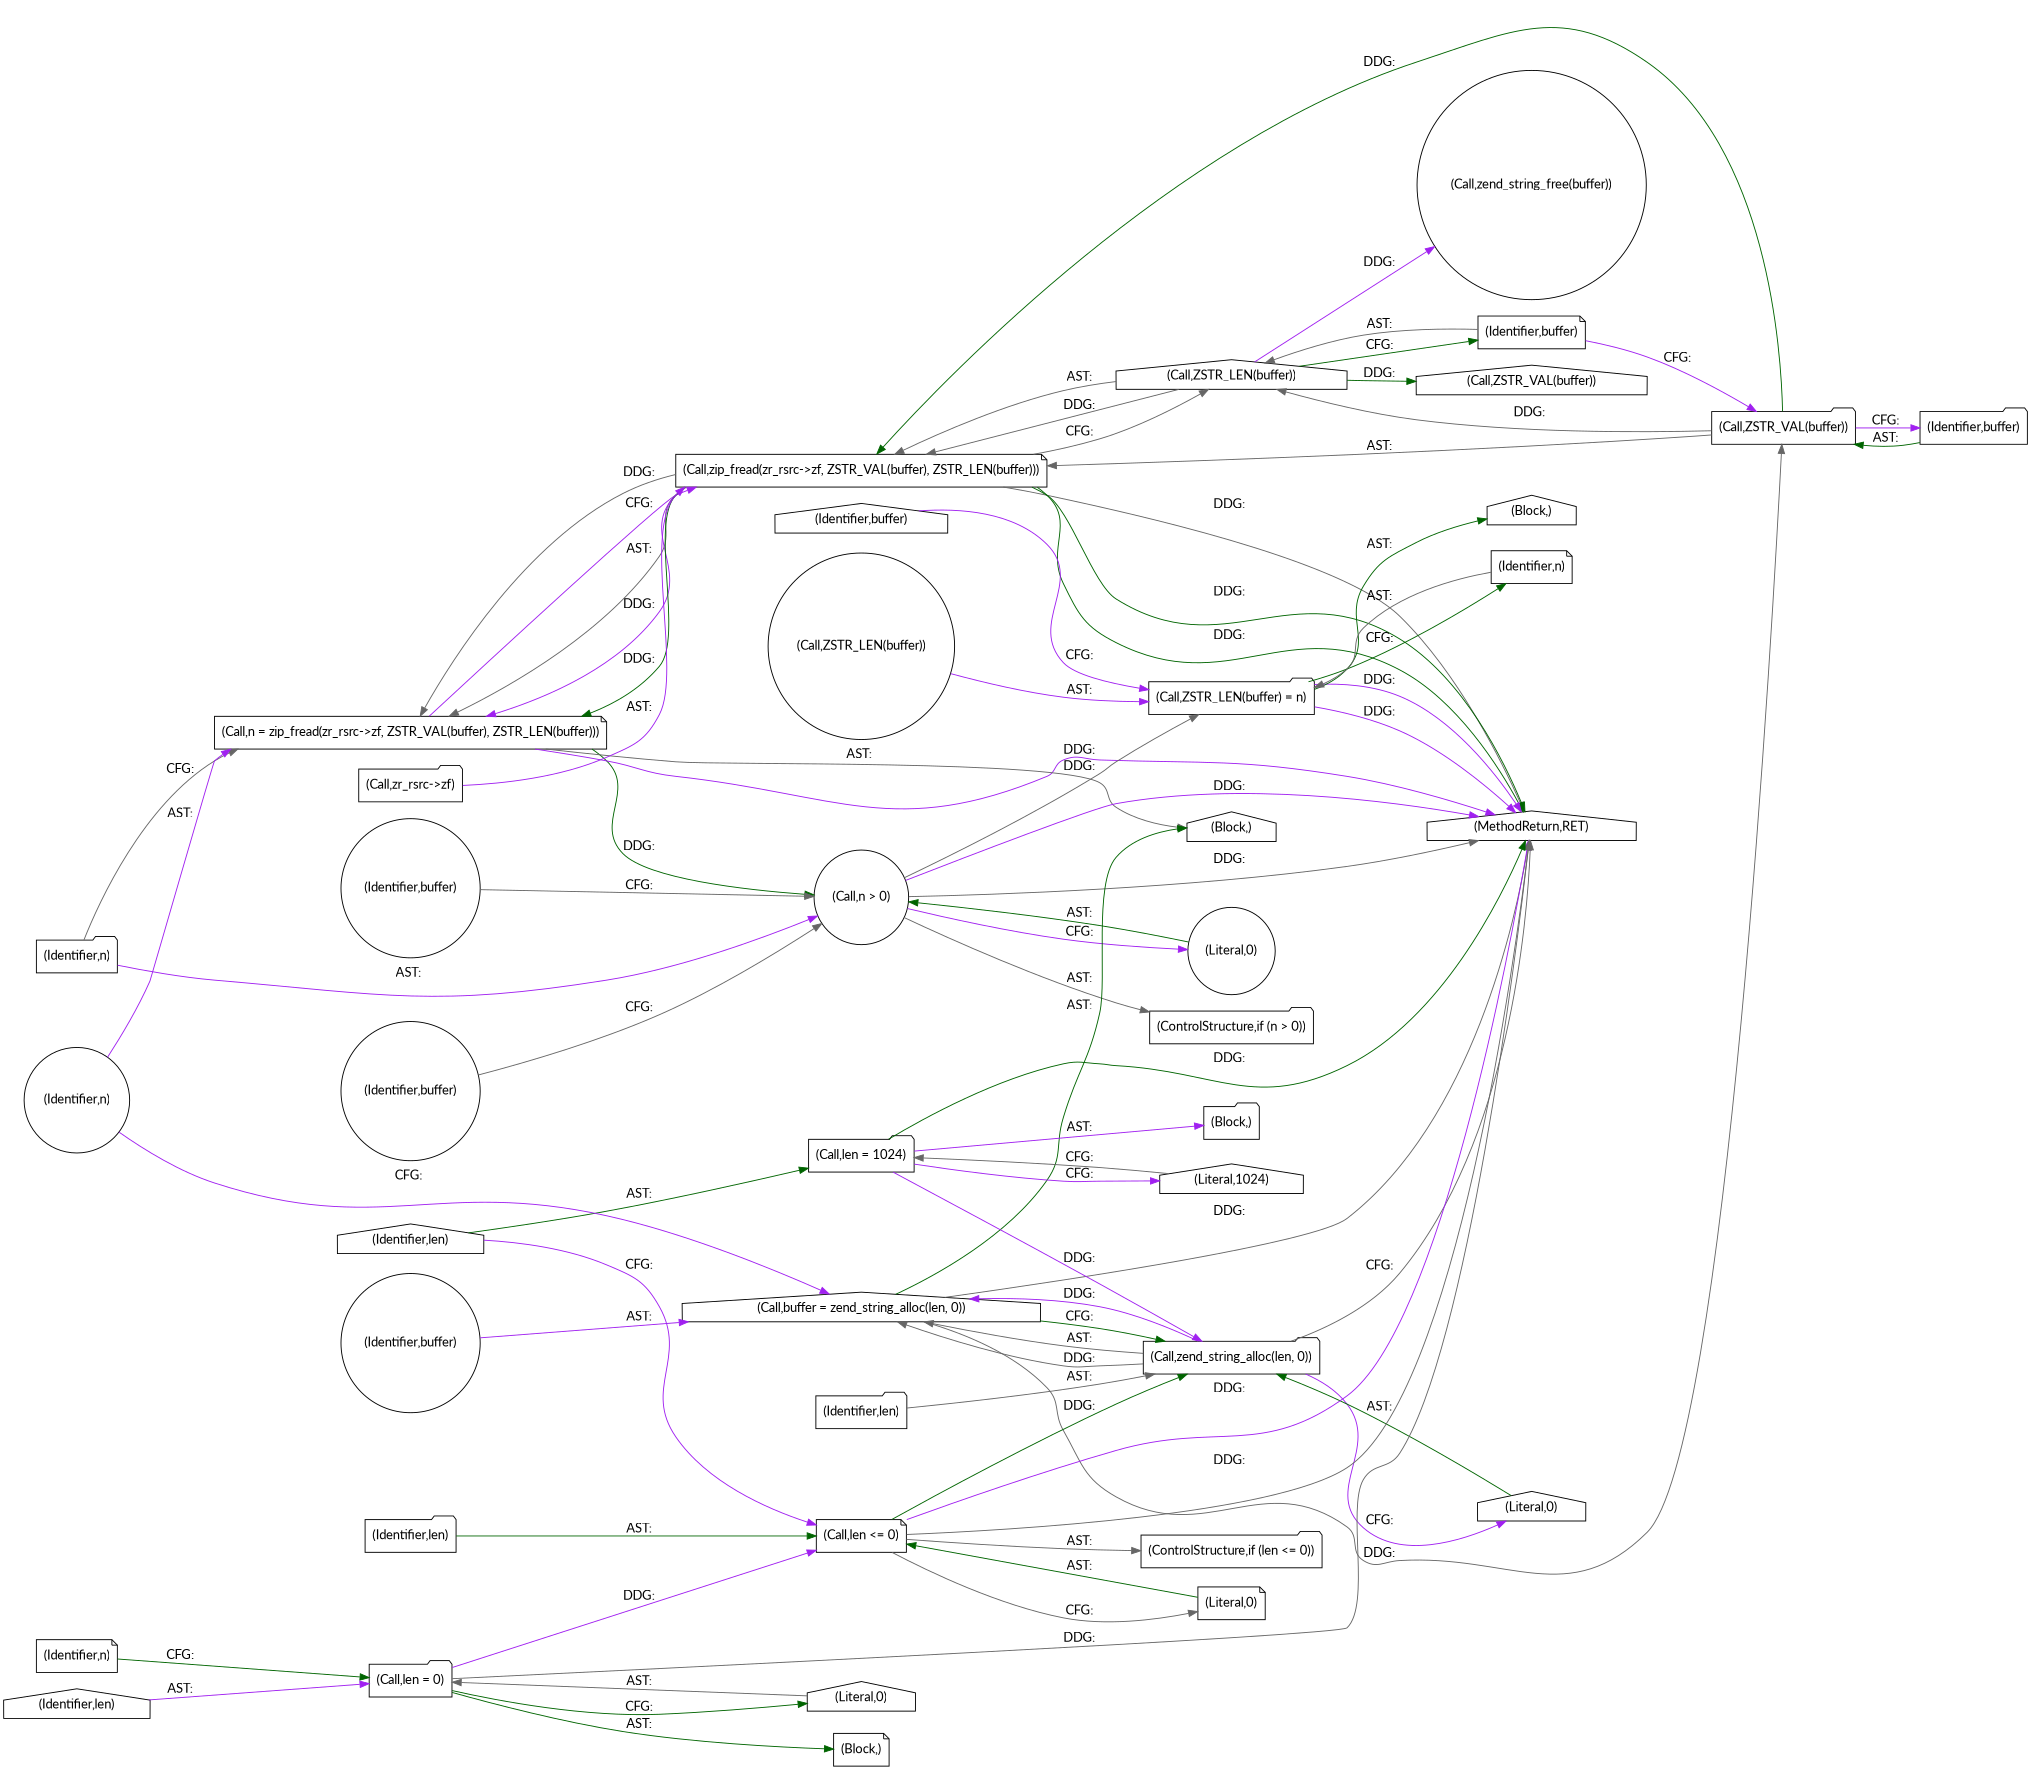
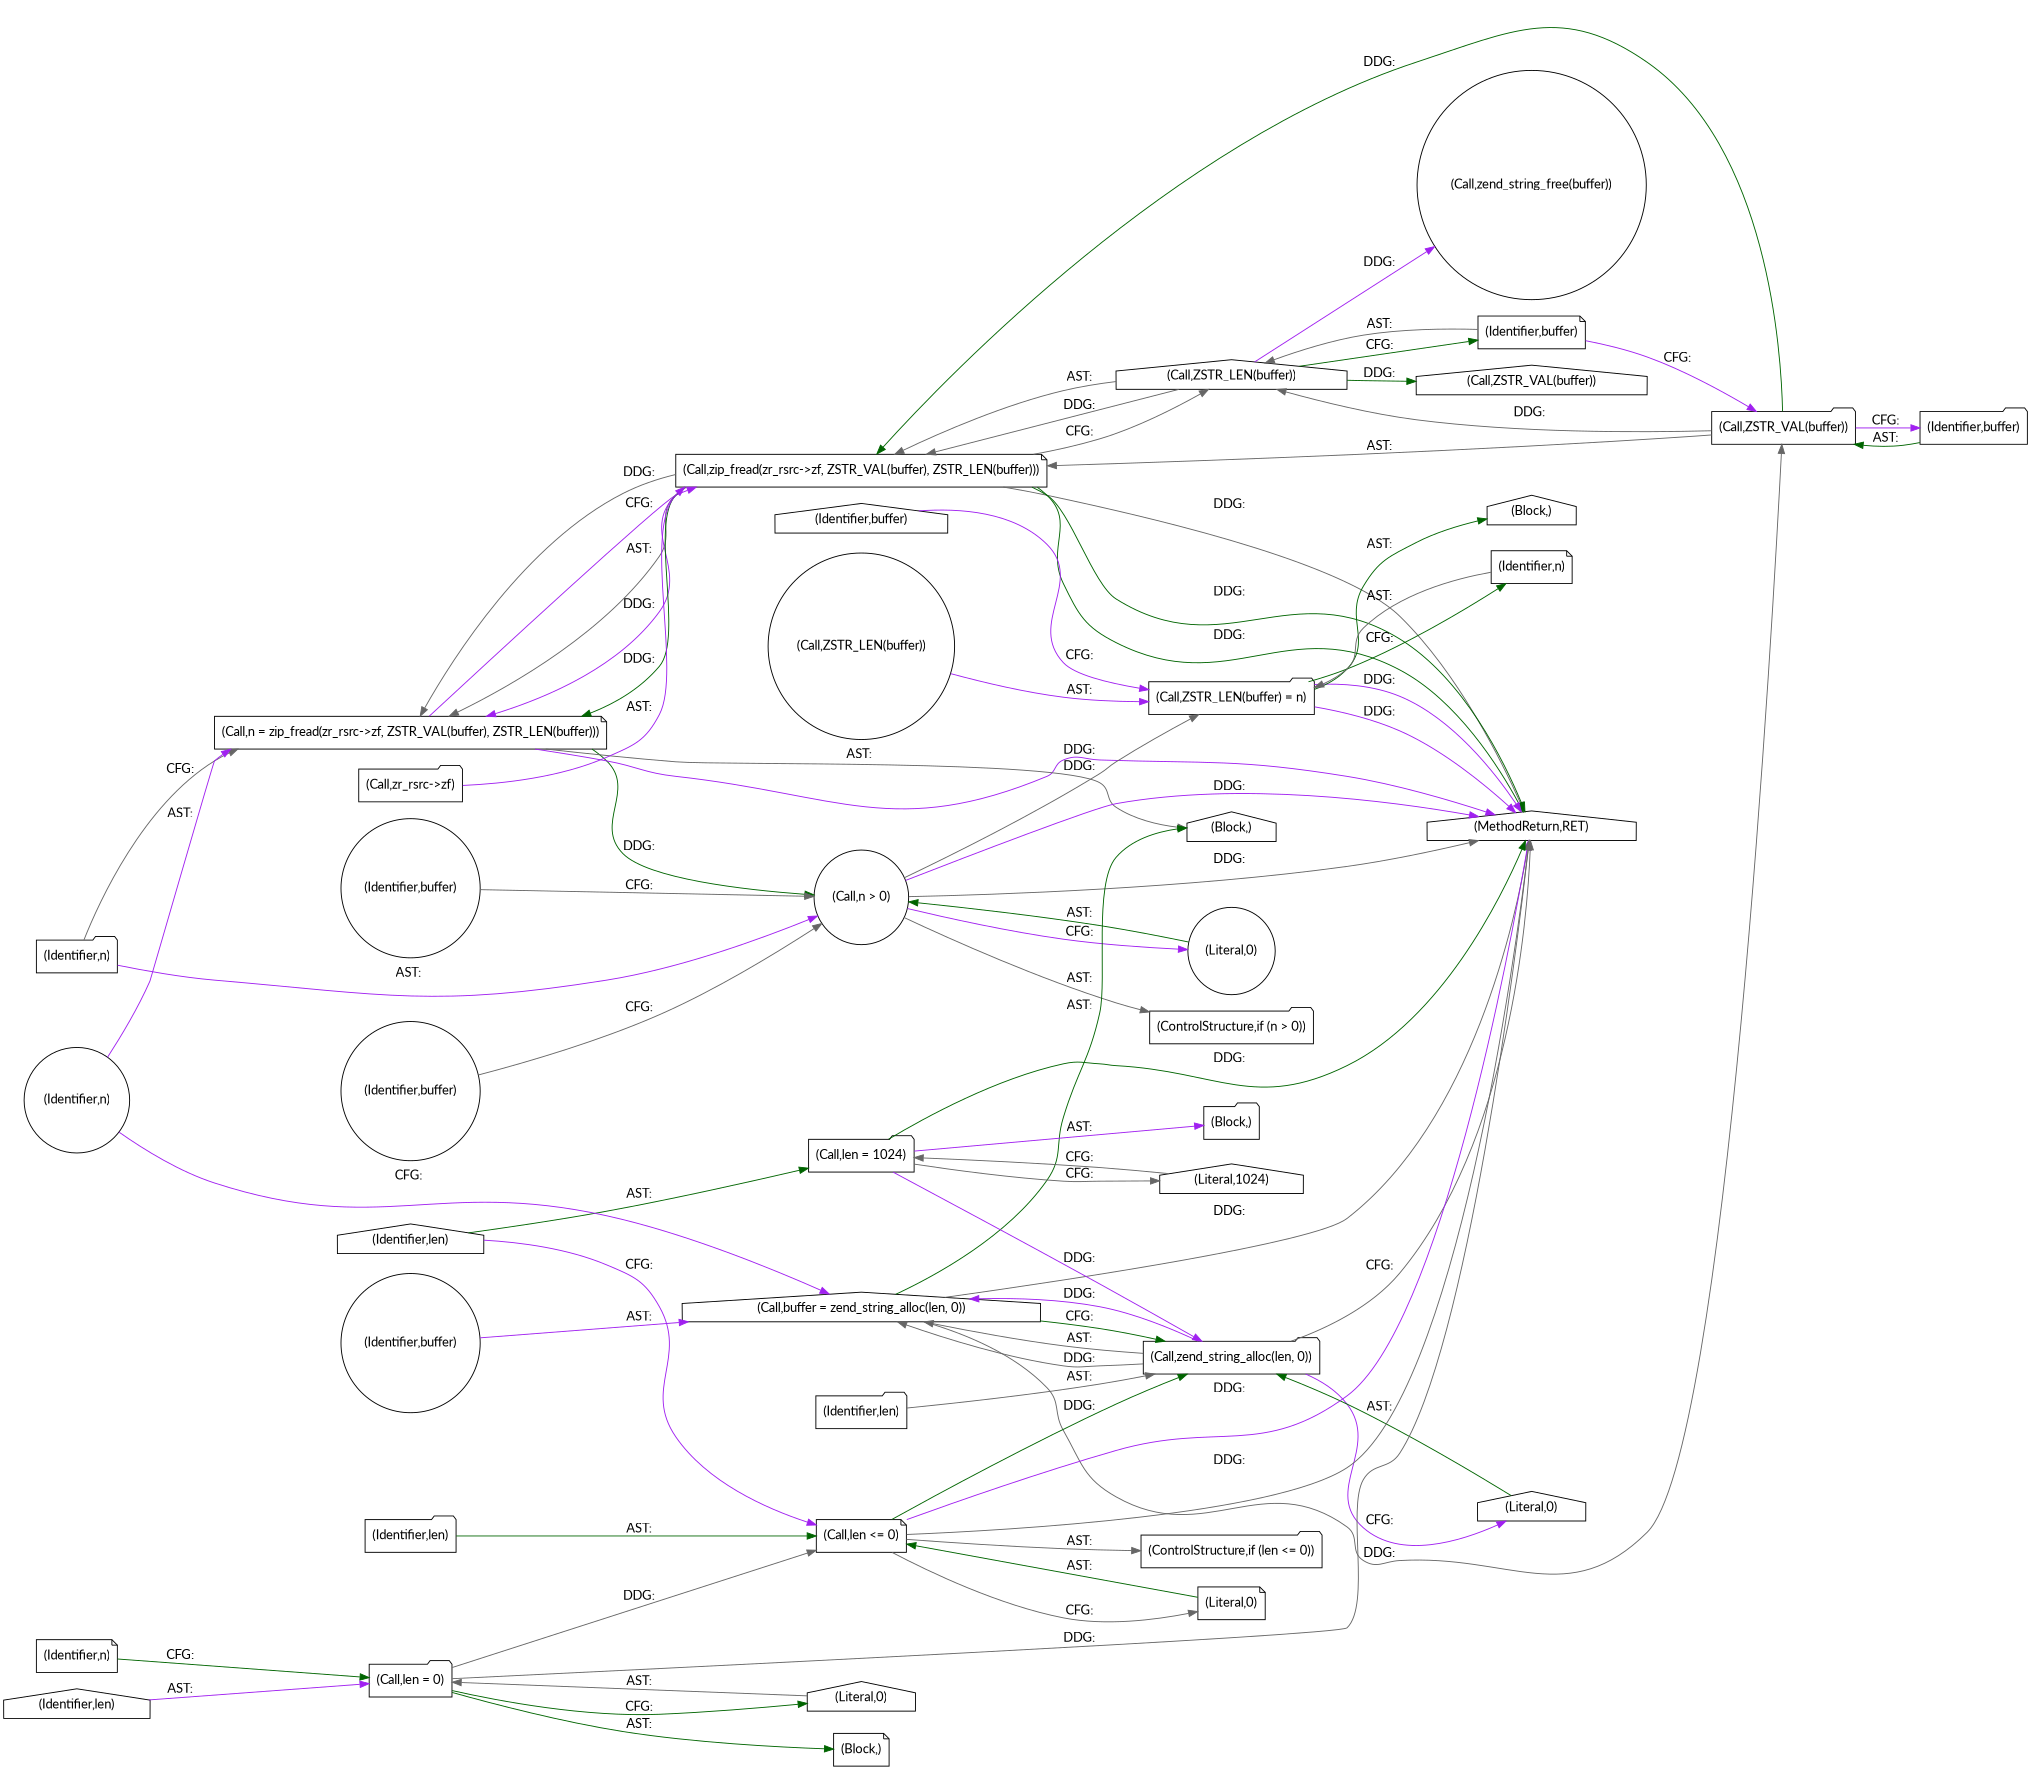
edge "(Call,len = 1024)" -> "(Literal,1024)": color purple -> gray40
edge "(Call,len = 0)" -> "(Call,len <= 0)": color purple -> gray40
